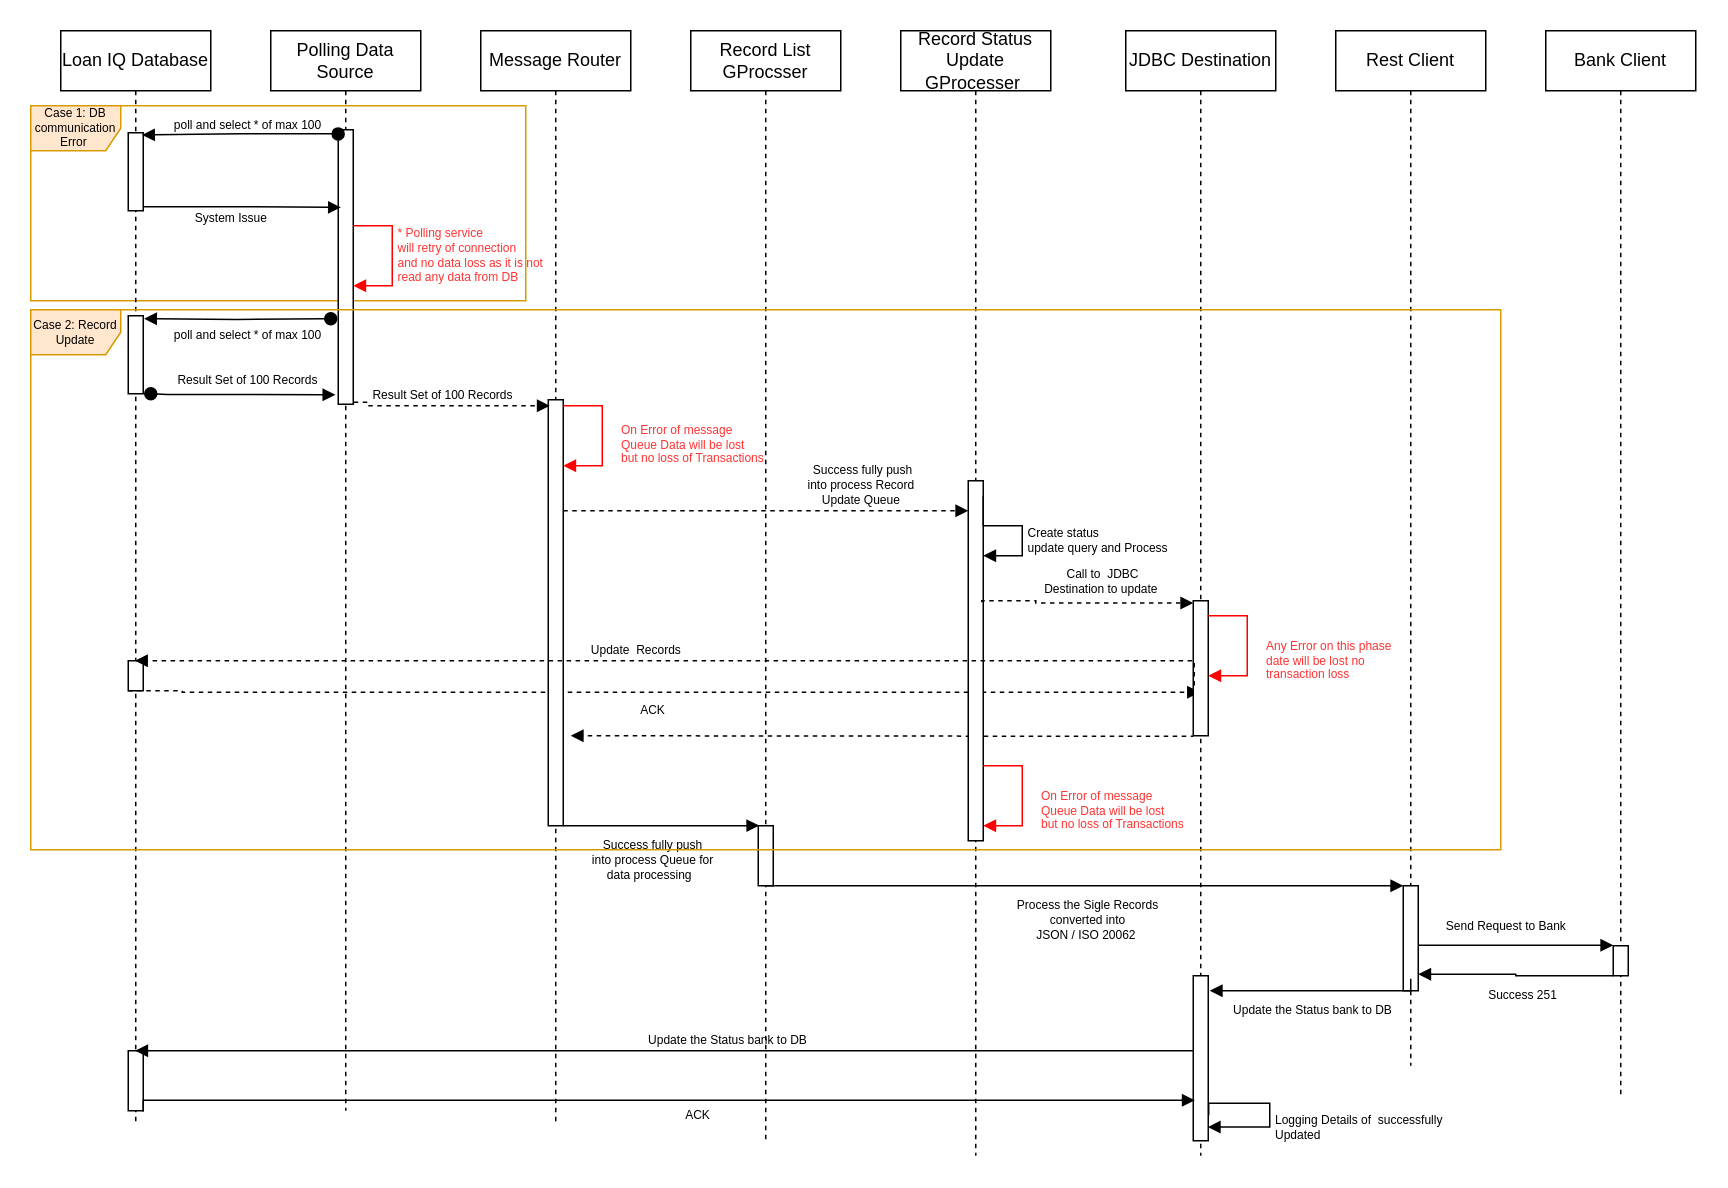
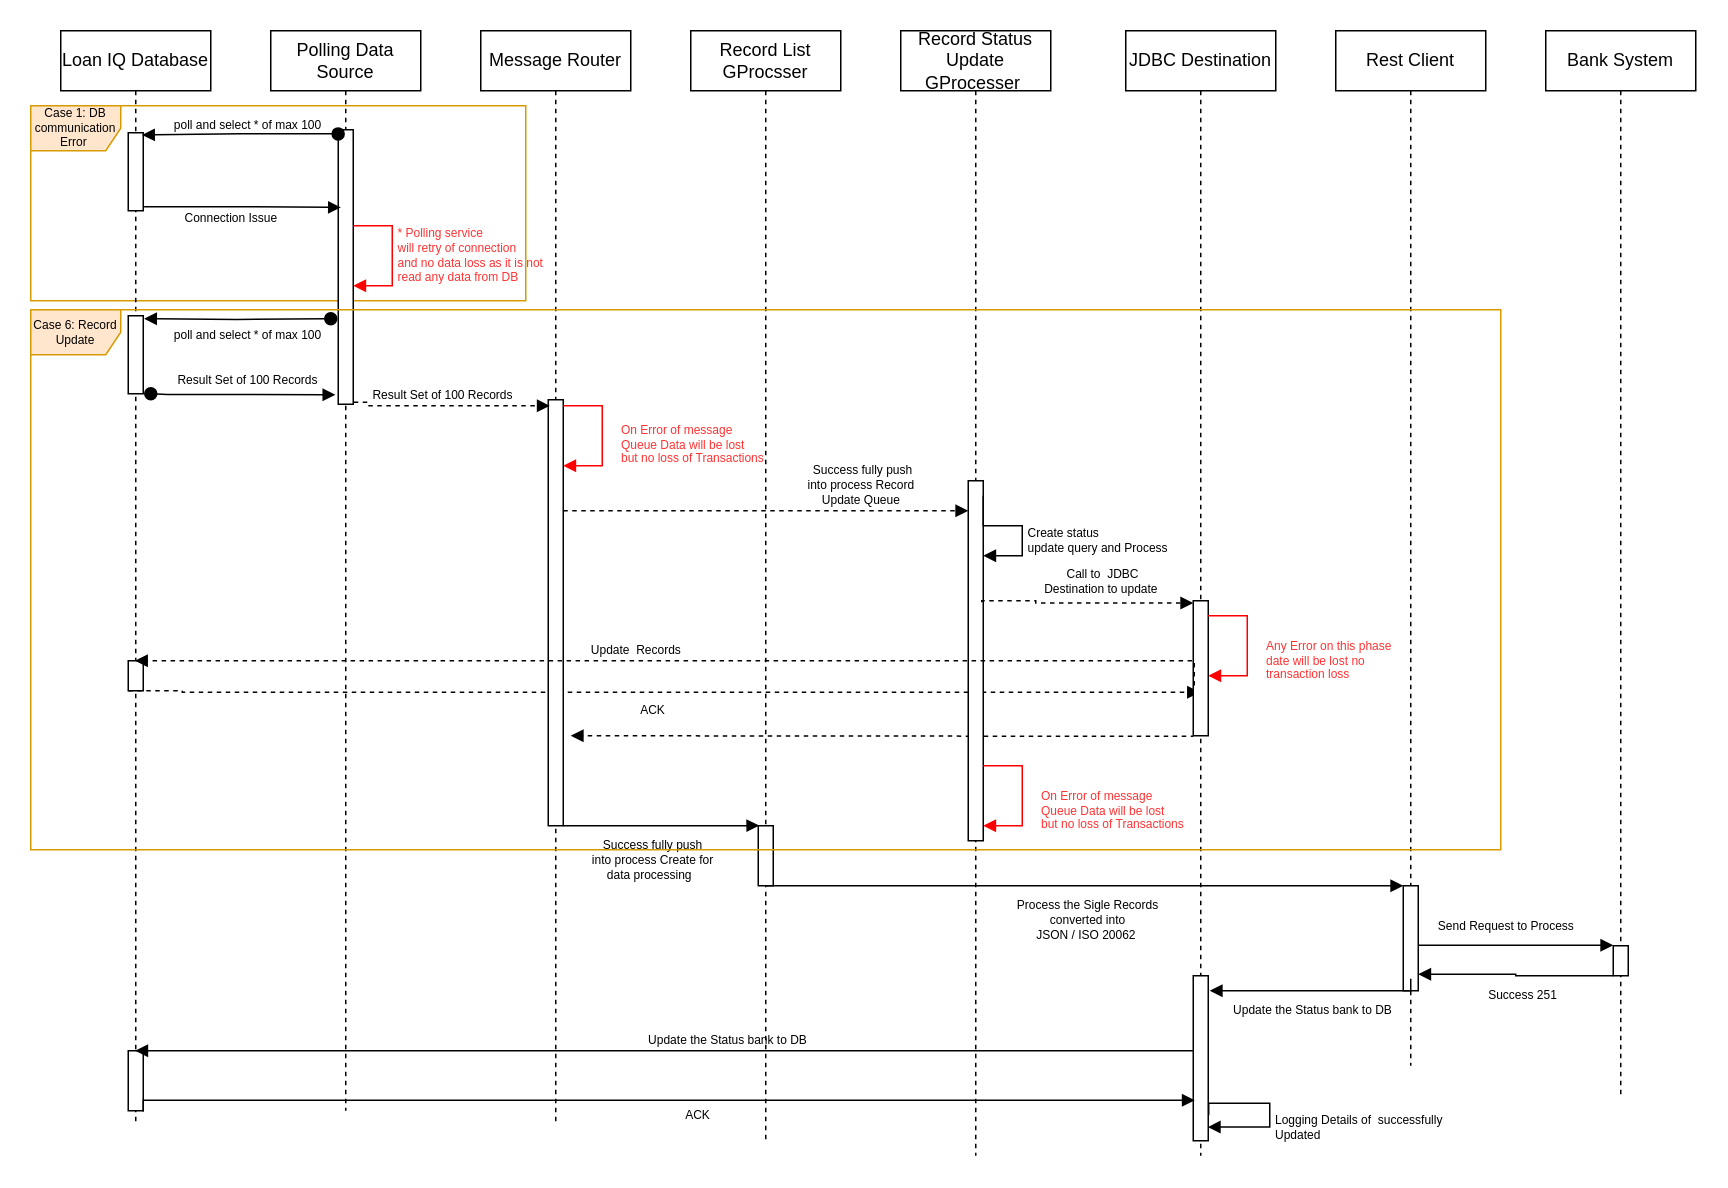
node "Bank Client": label "Bank Client" -> "Bank System"
node "System Issue": label "System Issue" -> "Connection Issue"
node "Case 2: Record Update": label "Case 2: Record Update" -> "Case 6: Record Update"
node "Success fully push into process Queue for data processing": label "Success fully push into process Queue for data processing" -> "Success fully push into process Create for data processing"
node "Send Request to Bank": label "Send Request to Bank" -> "Send Request to Process"
